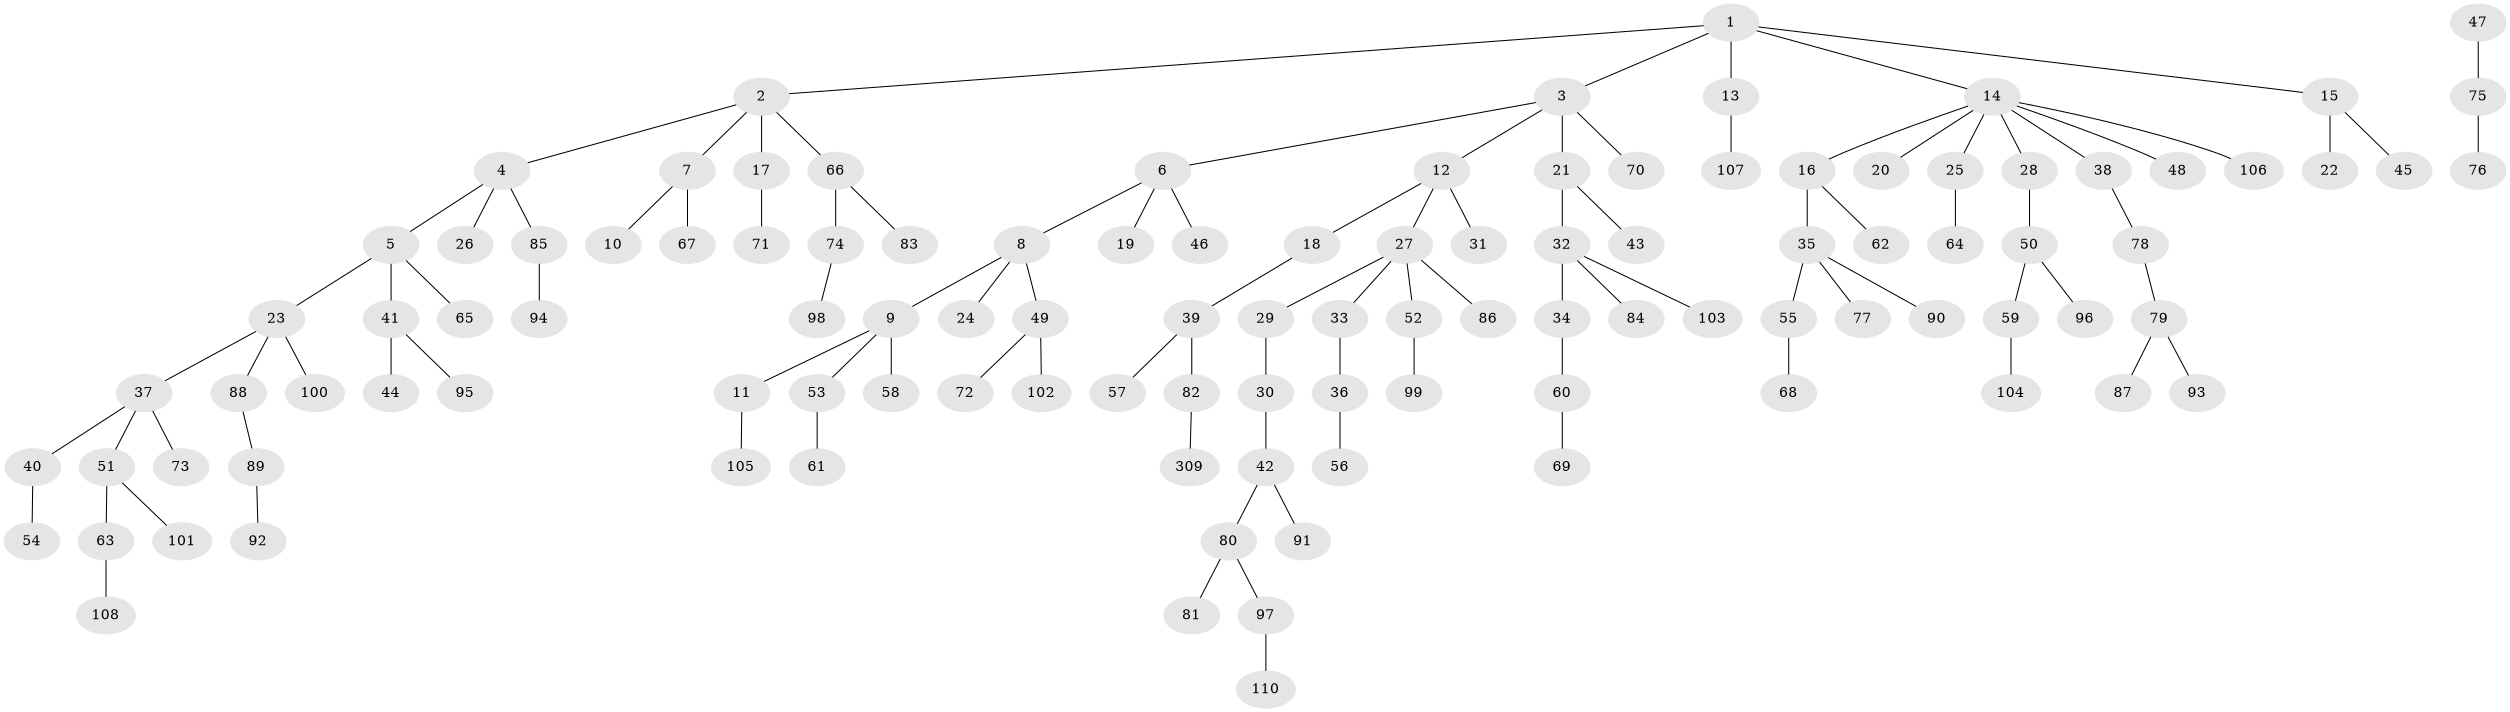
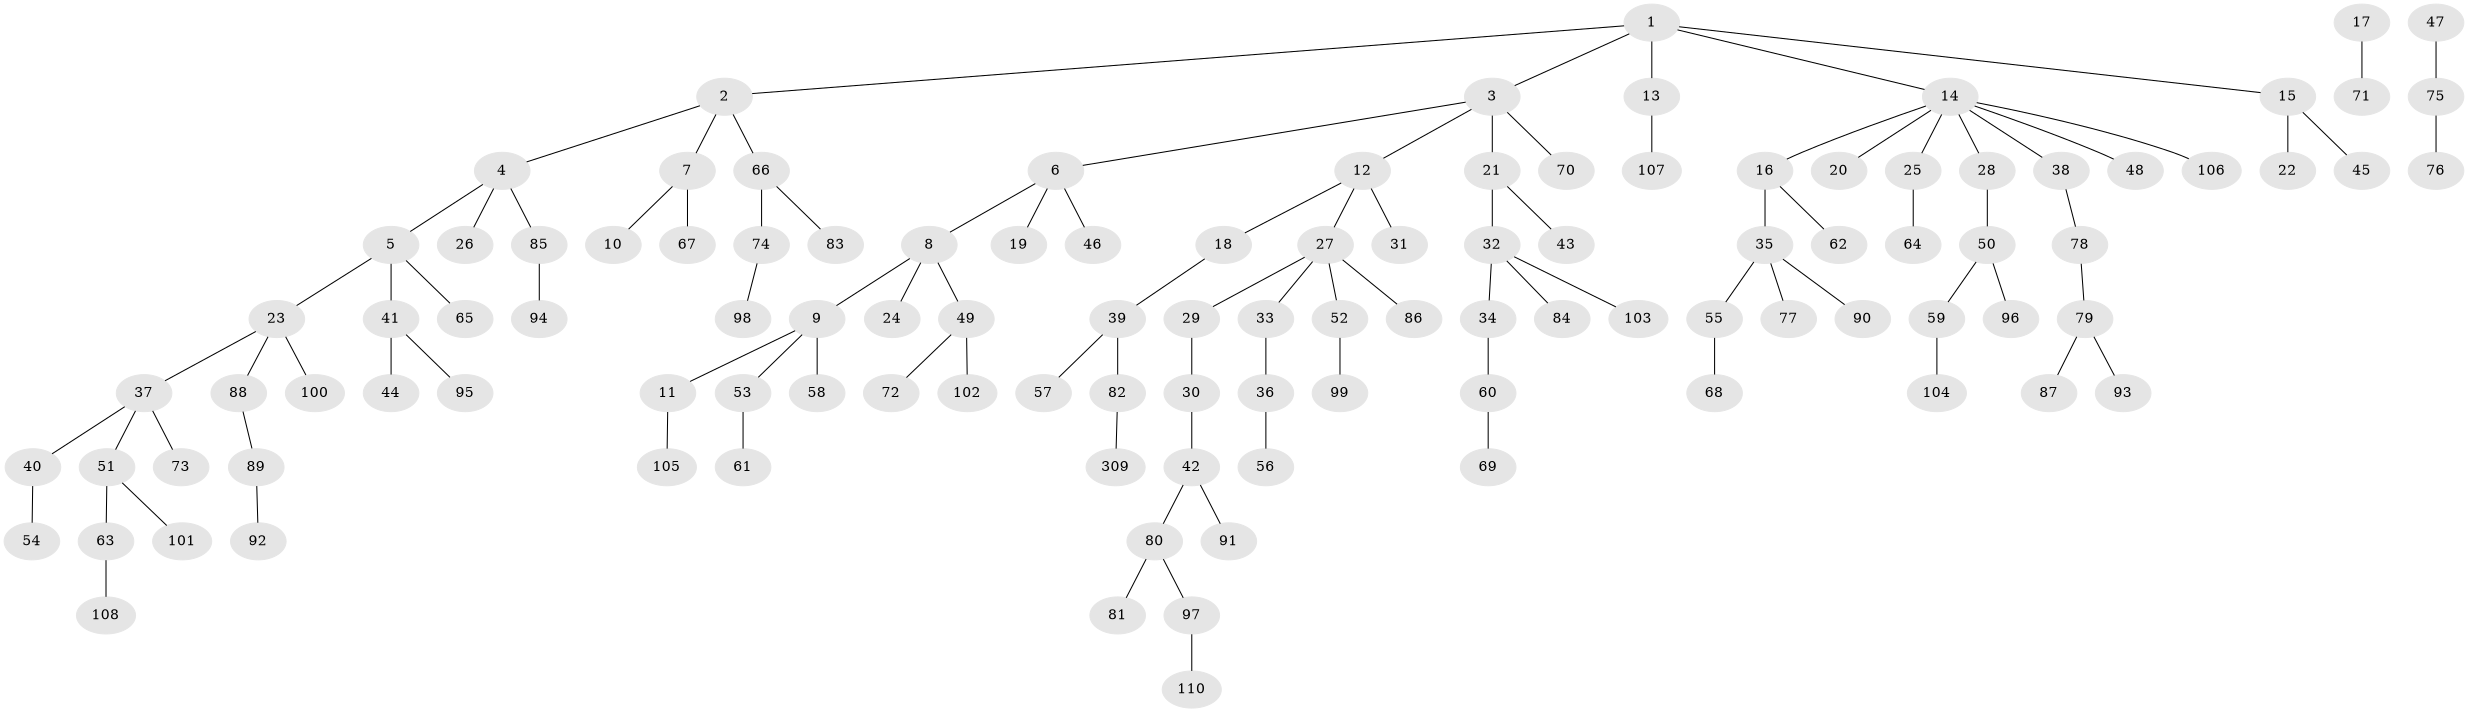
edge "2" -- "17": removed
